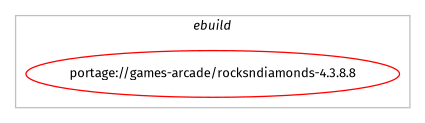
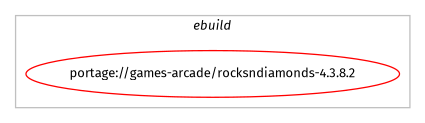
node "portage://games-arcade/rocksndiamonds-4.3.8.8": label "portage://games-arcade/rocksndiamonds-4.3.8.8" -> "portage://games-arcade/rocksndiamonds-4.3.8.2"
